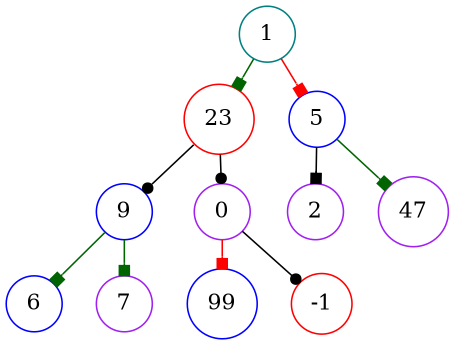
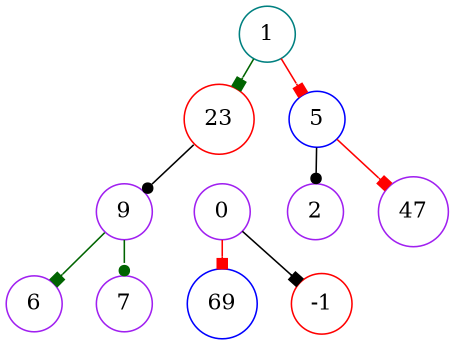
edge "5" -> "47": color darkgreen -> red
edge "5" -> "2": arrowhead box -> dot
edge "23" -> "0": removed
node "9": color blue -> purple
edge "9" -> "7": arrowhead box -> dot
edge "0" -> "-1": arrowhead dot -> box
node "6": color blue -> purple
node "99": label "99" -> "69"
